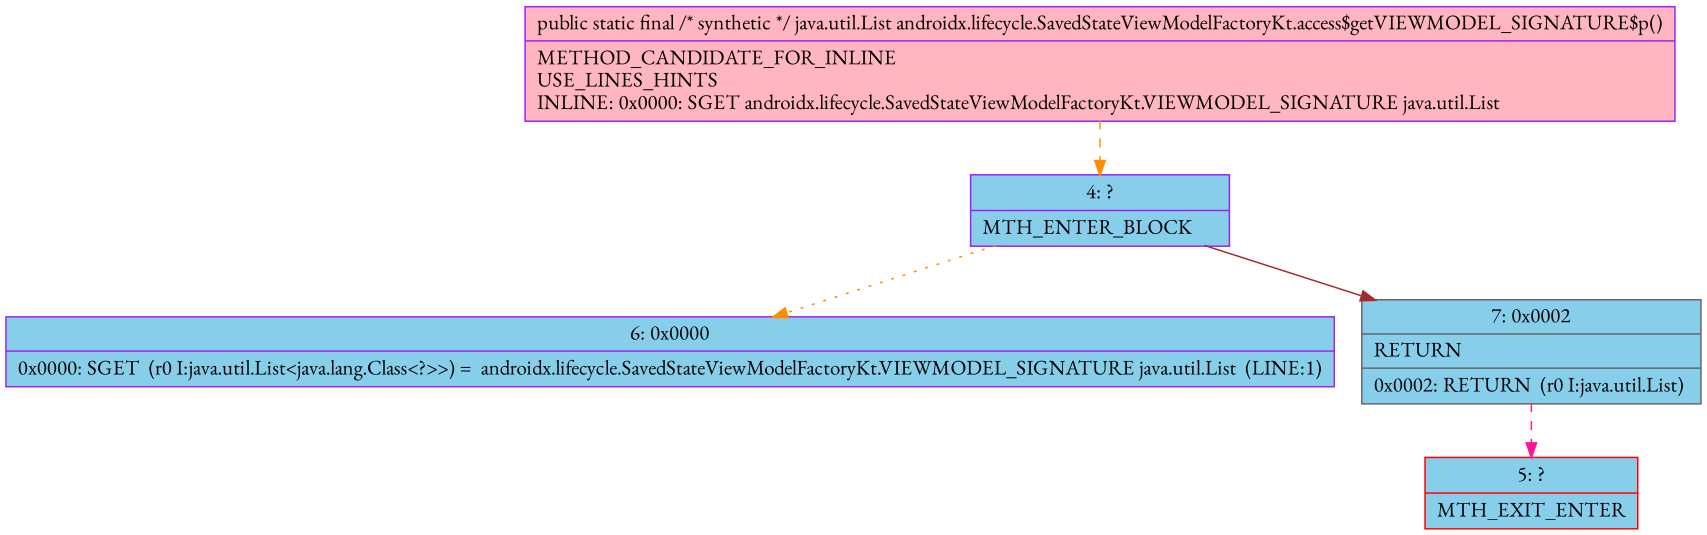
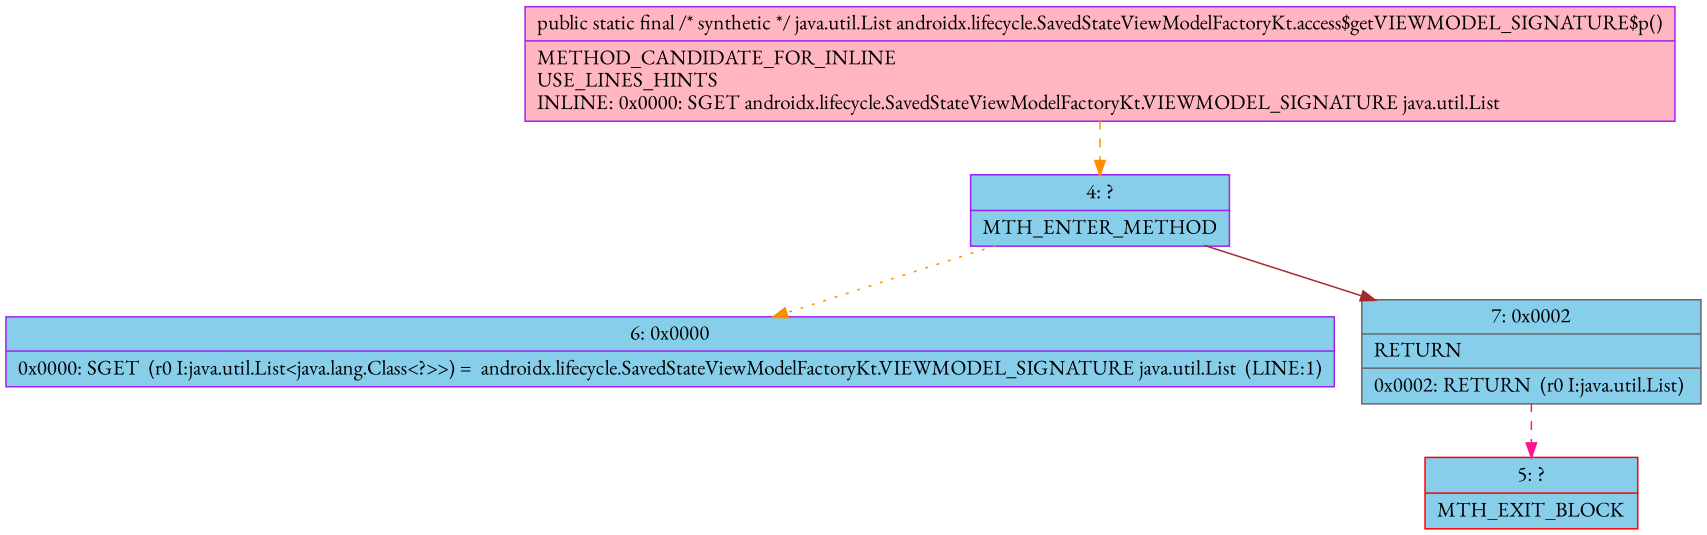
node "4: ?": text "MTH_ENTER_BLOCK" -> "MTH_ENTER_METHOD"
node "5: ?": text "MTH_EXIT_ENTER" -> "MTH_EXIT_BLOCK"
